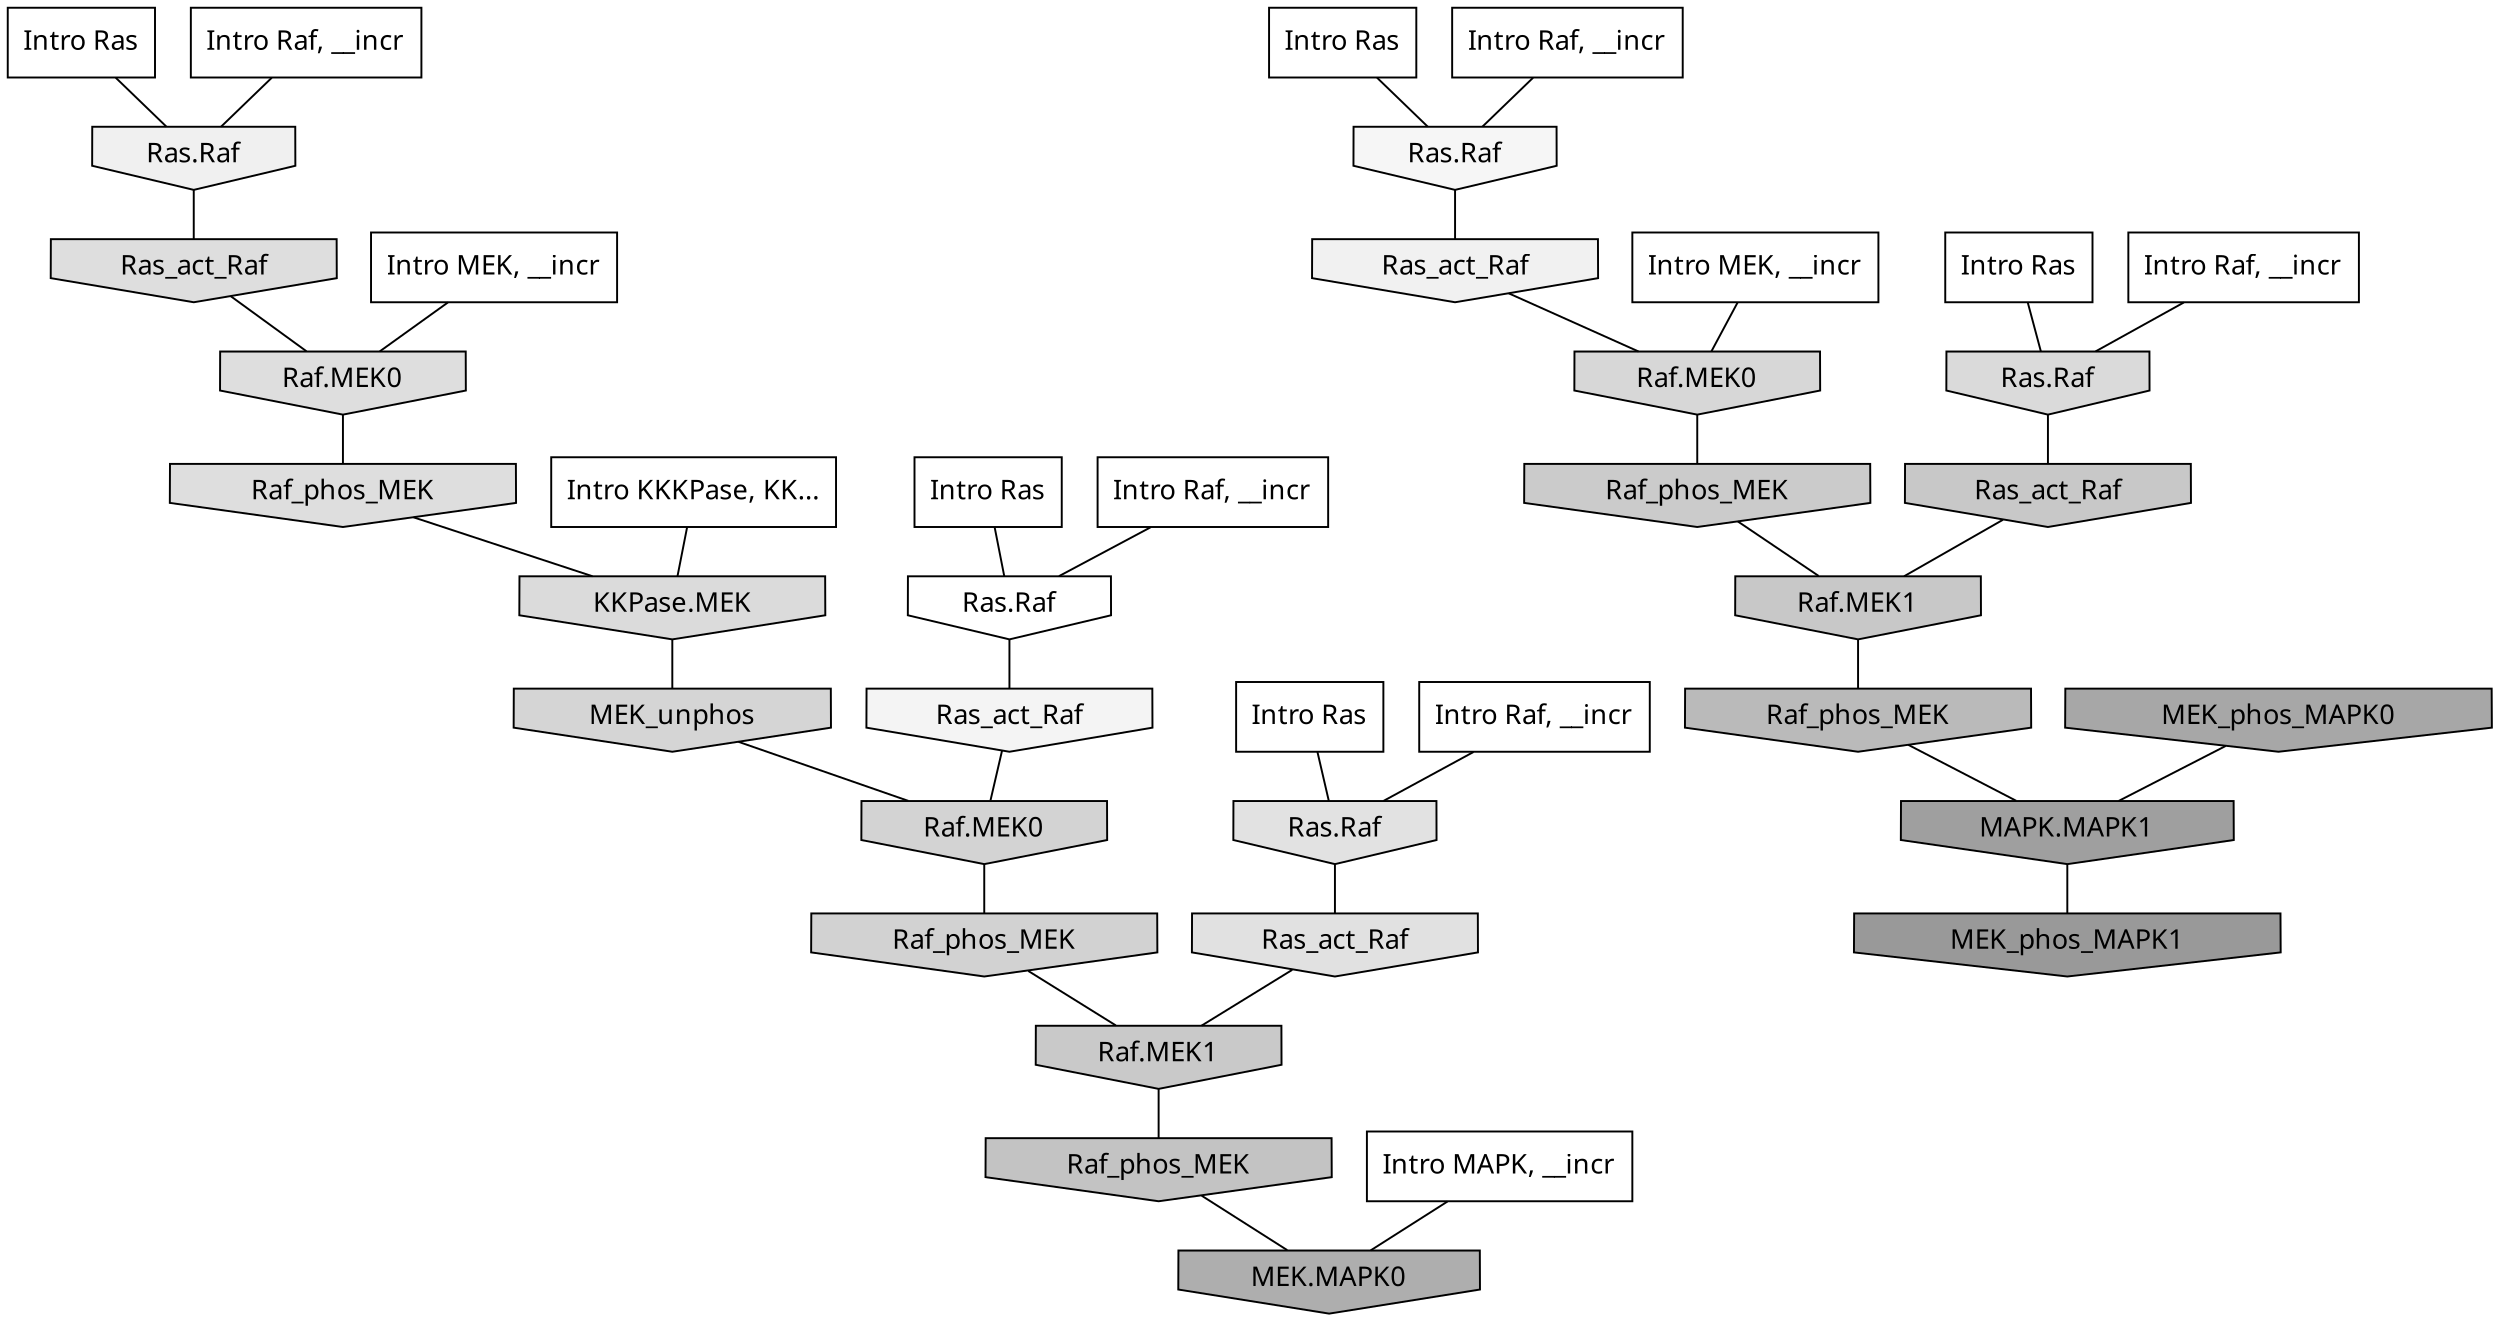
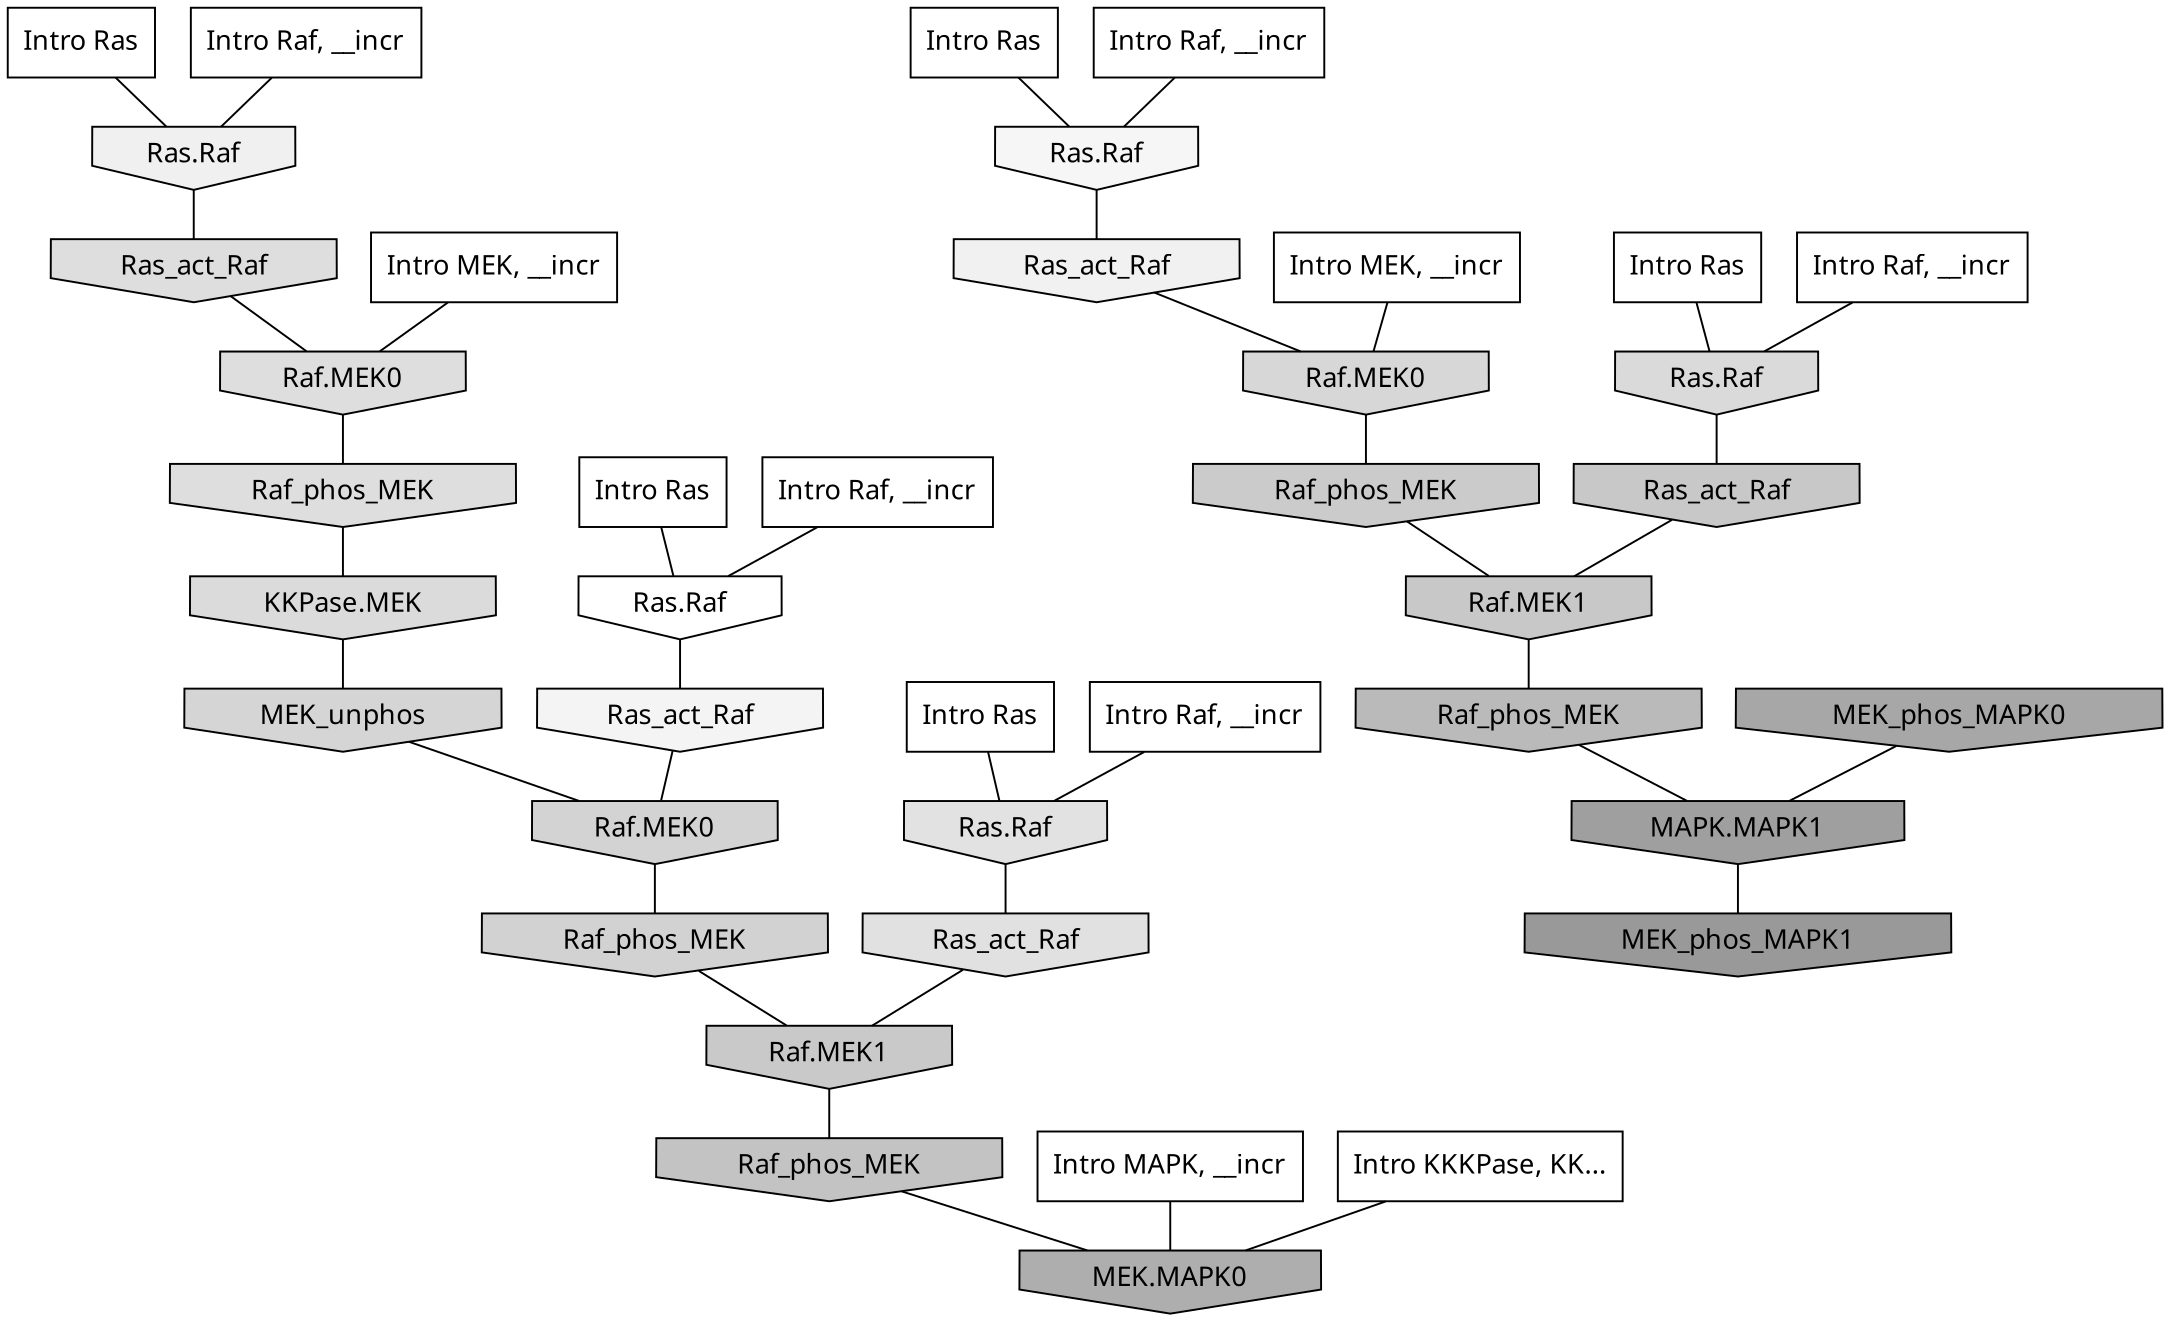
edge "Intro KKKPase, KK..." -- "KKPase.MEK": now "Intro KKKPase, KK..." -- "MEK.MAPK0"
